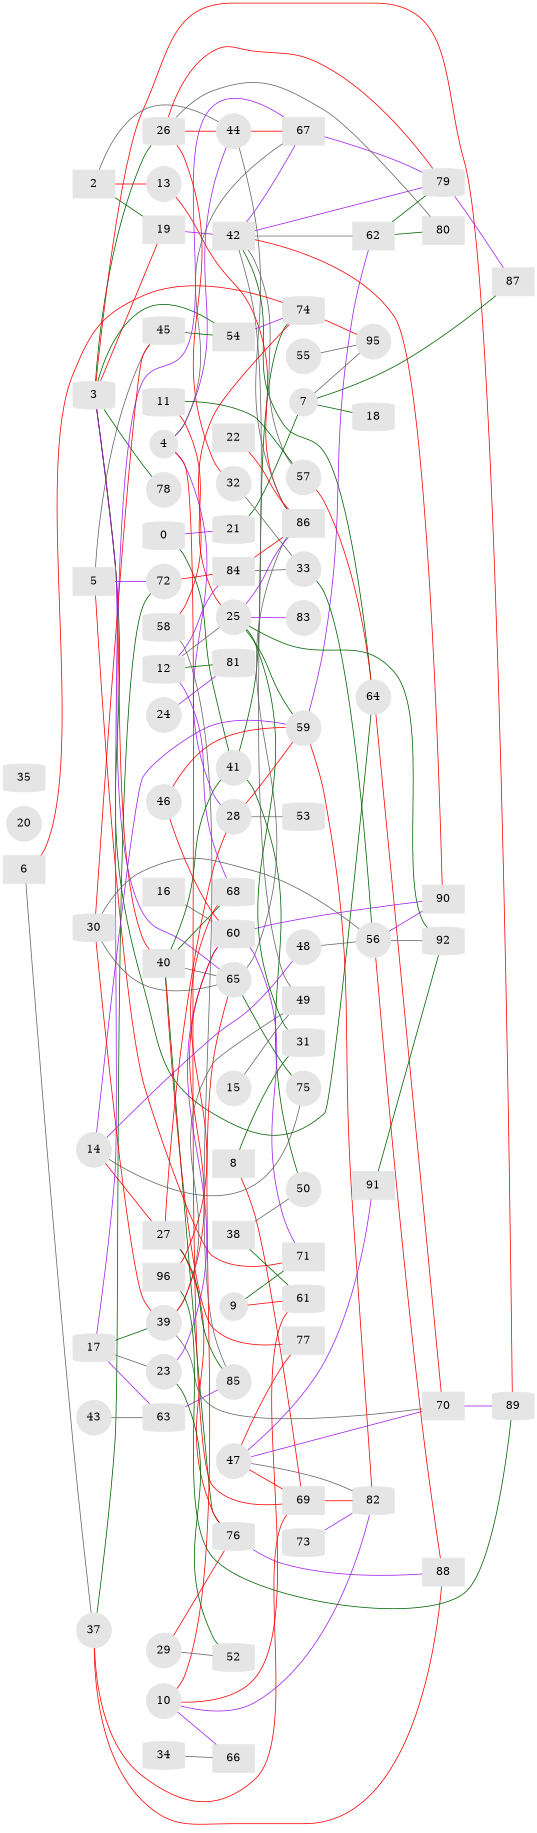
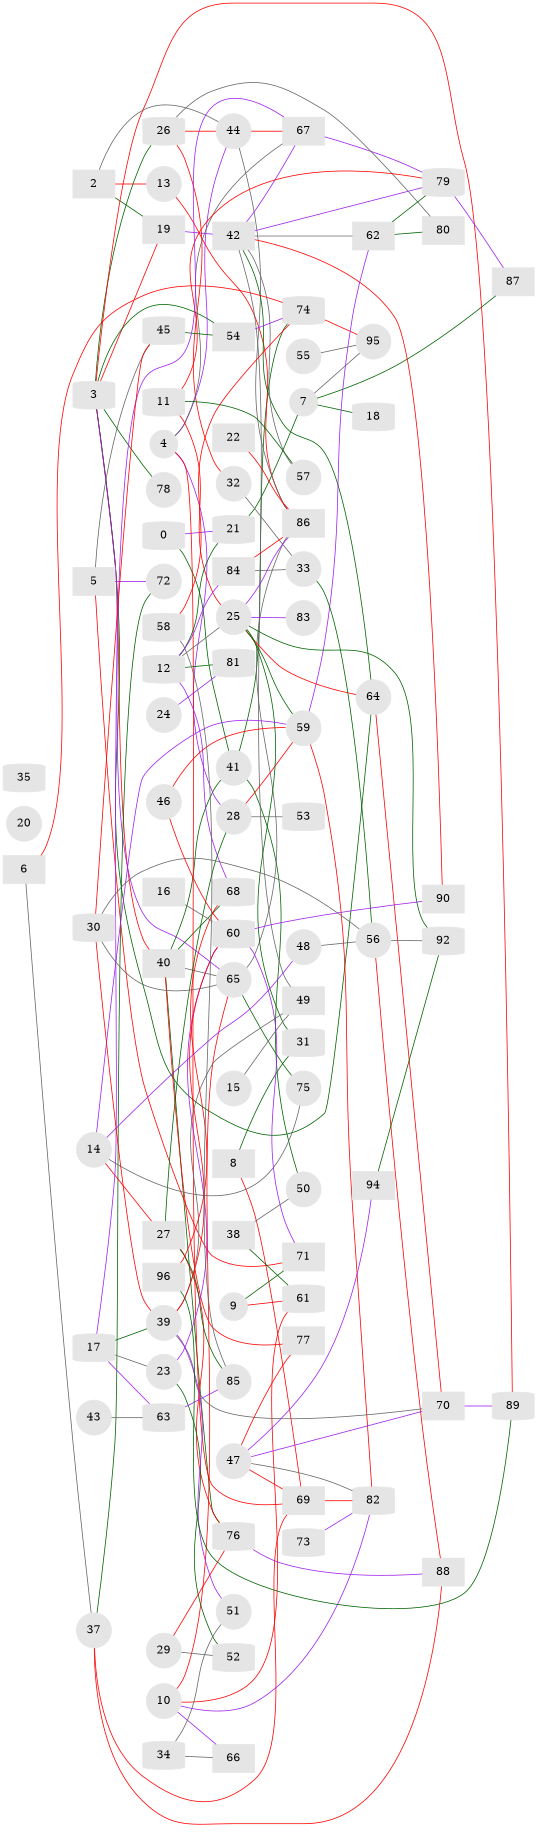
edge "26" -- "79": now "11" -- "79"
edge "84" -- "72": removed
edge "57" -- "64": now "25" -- "64"
edge "21" -- "12": added
edge "90" -- "56": removed
edge "28" -- "27": color red -> darkgreen
node "91": label "91" -> "94"
node "51": added
